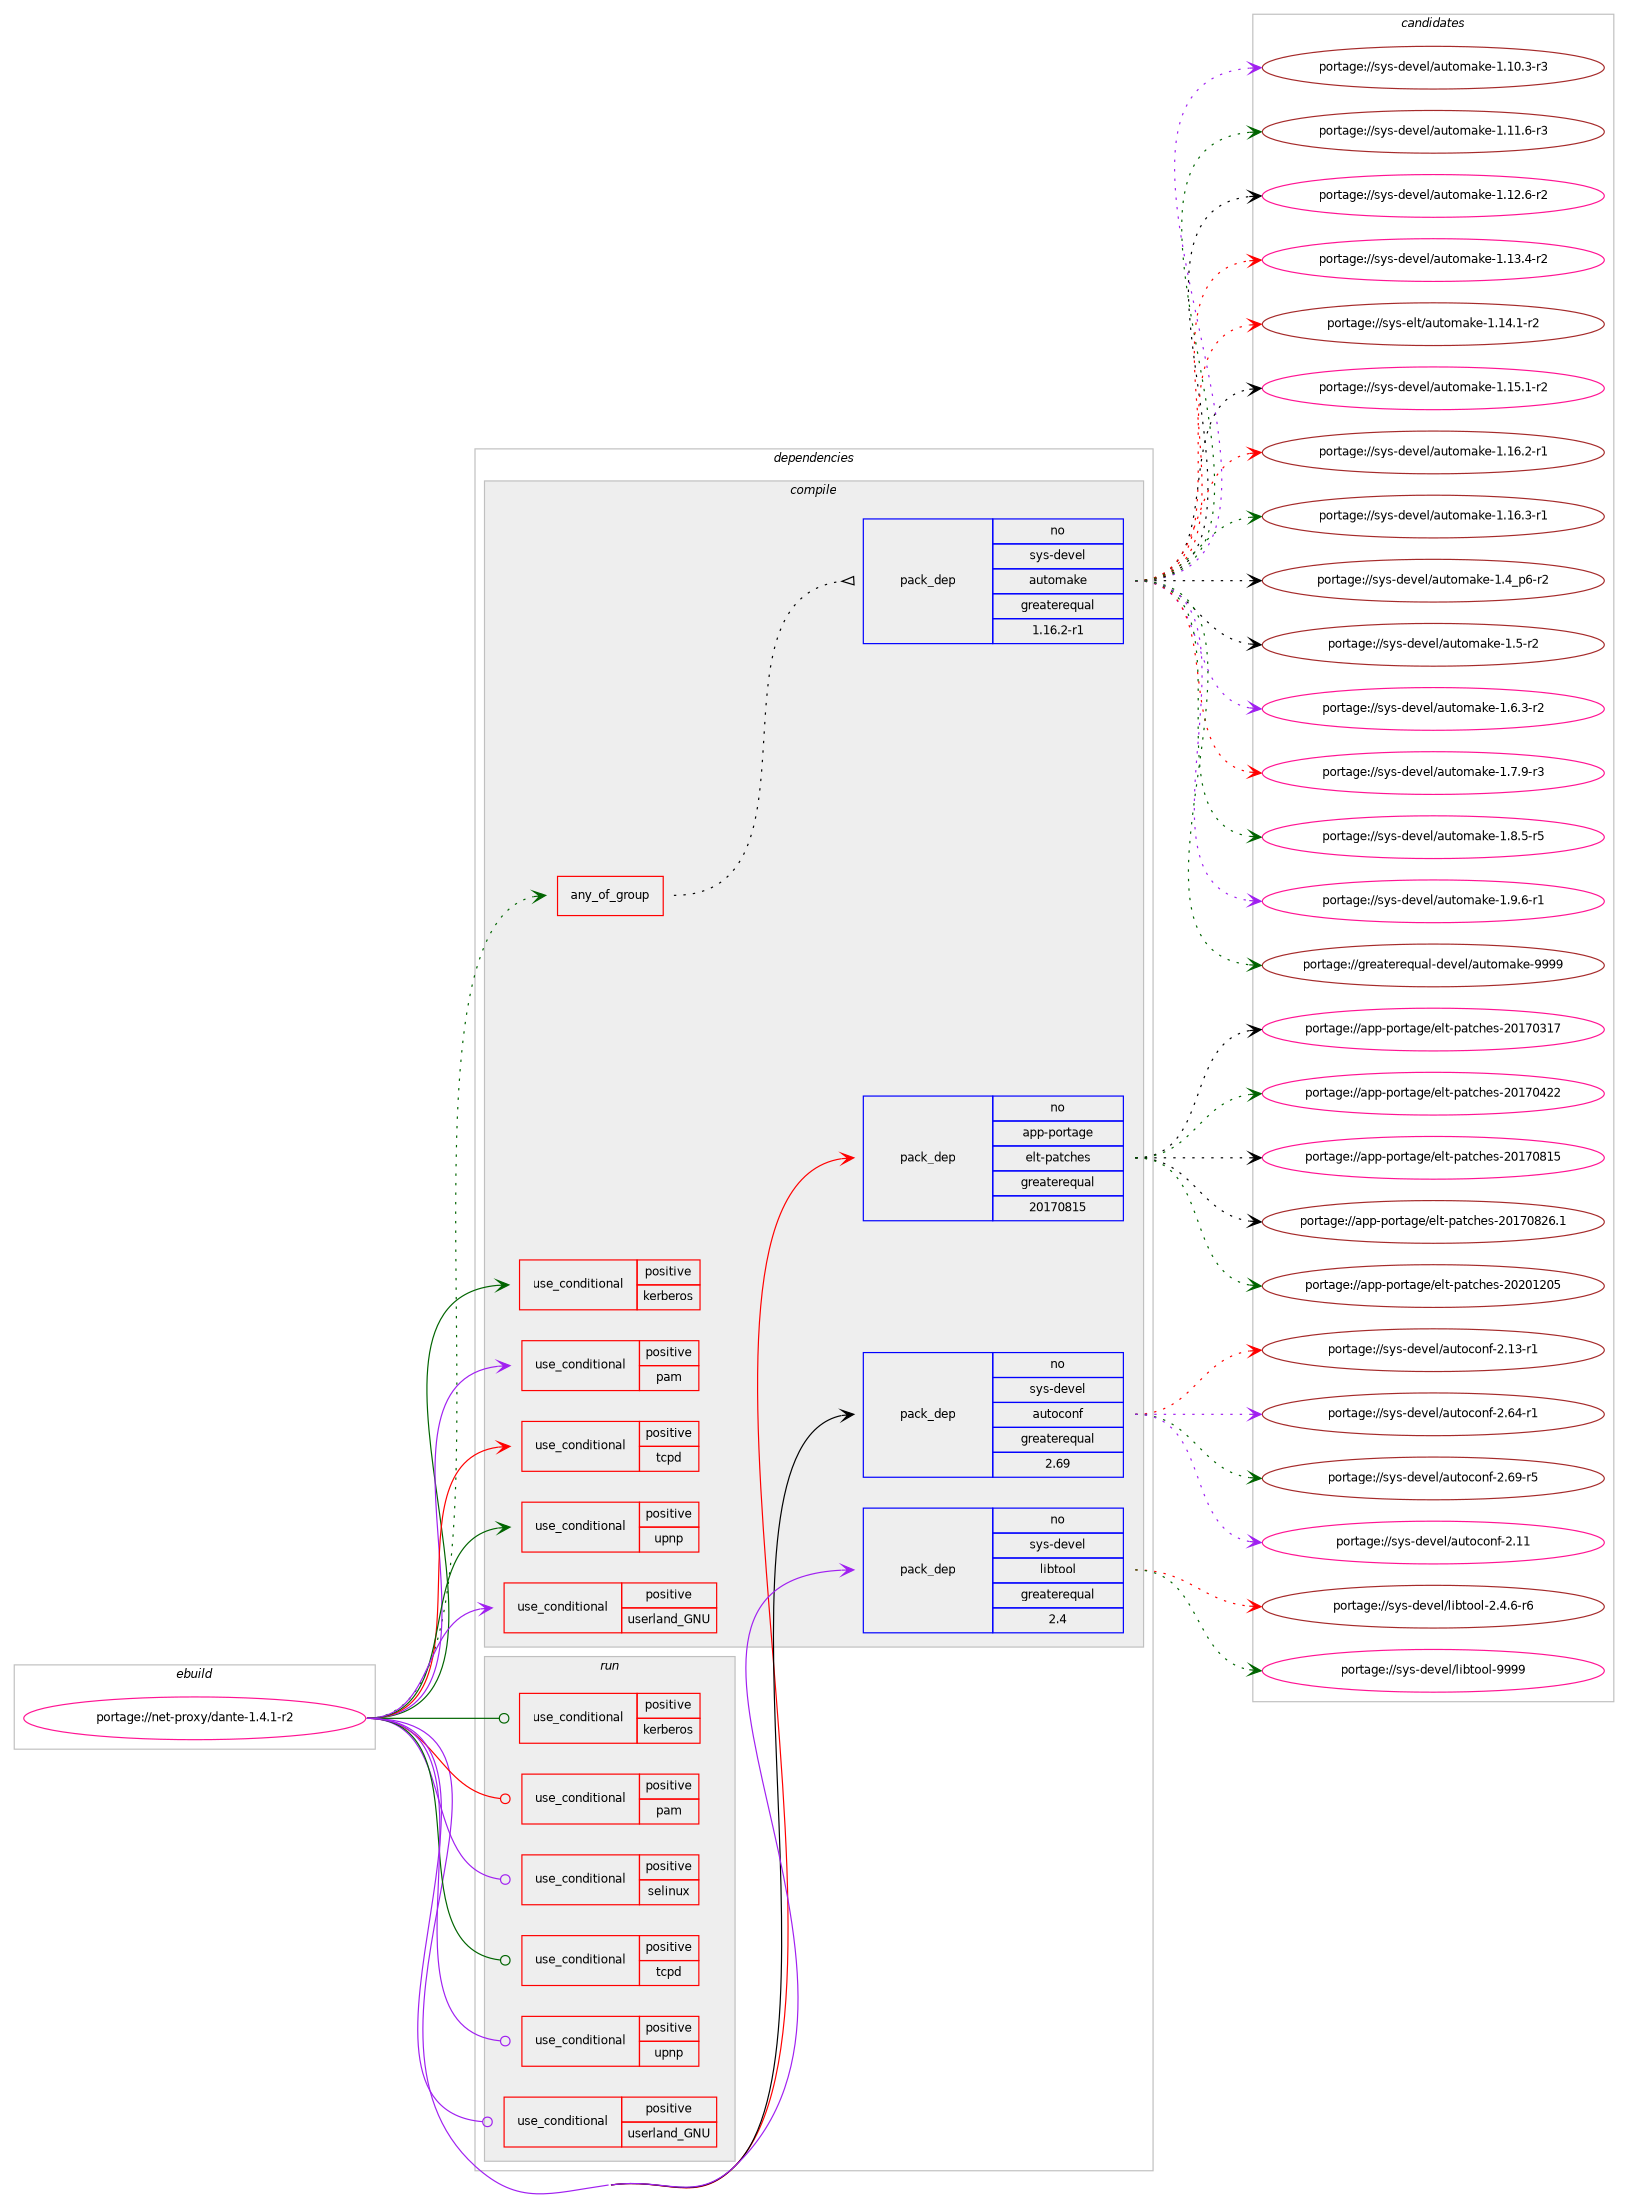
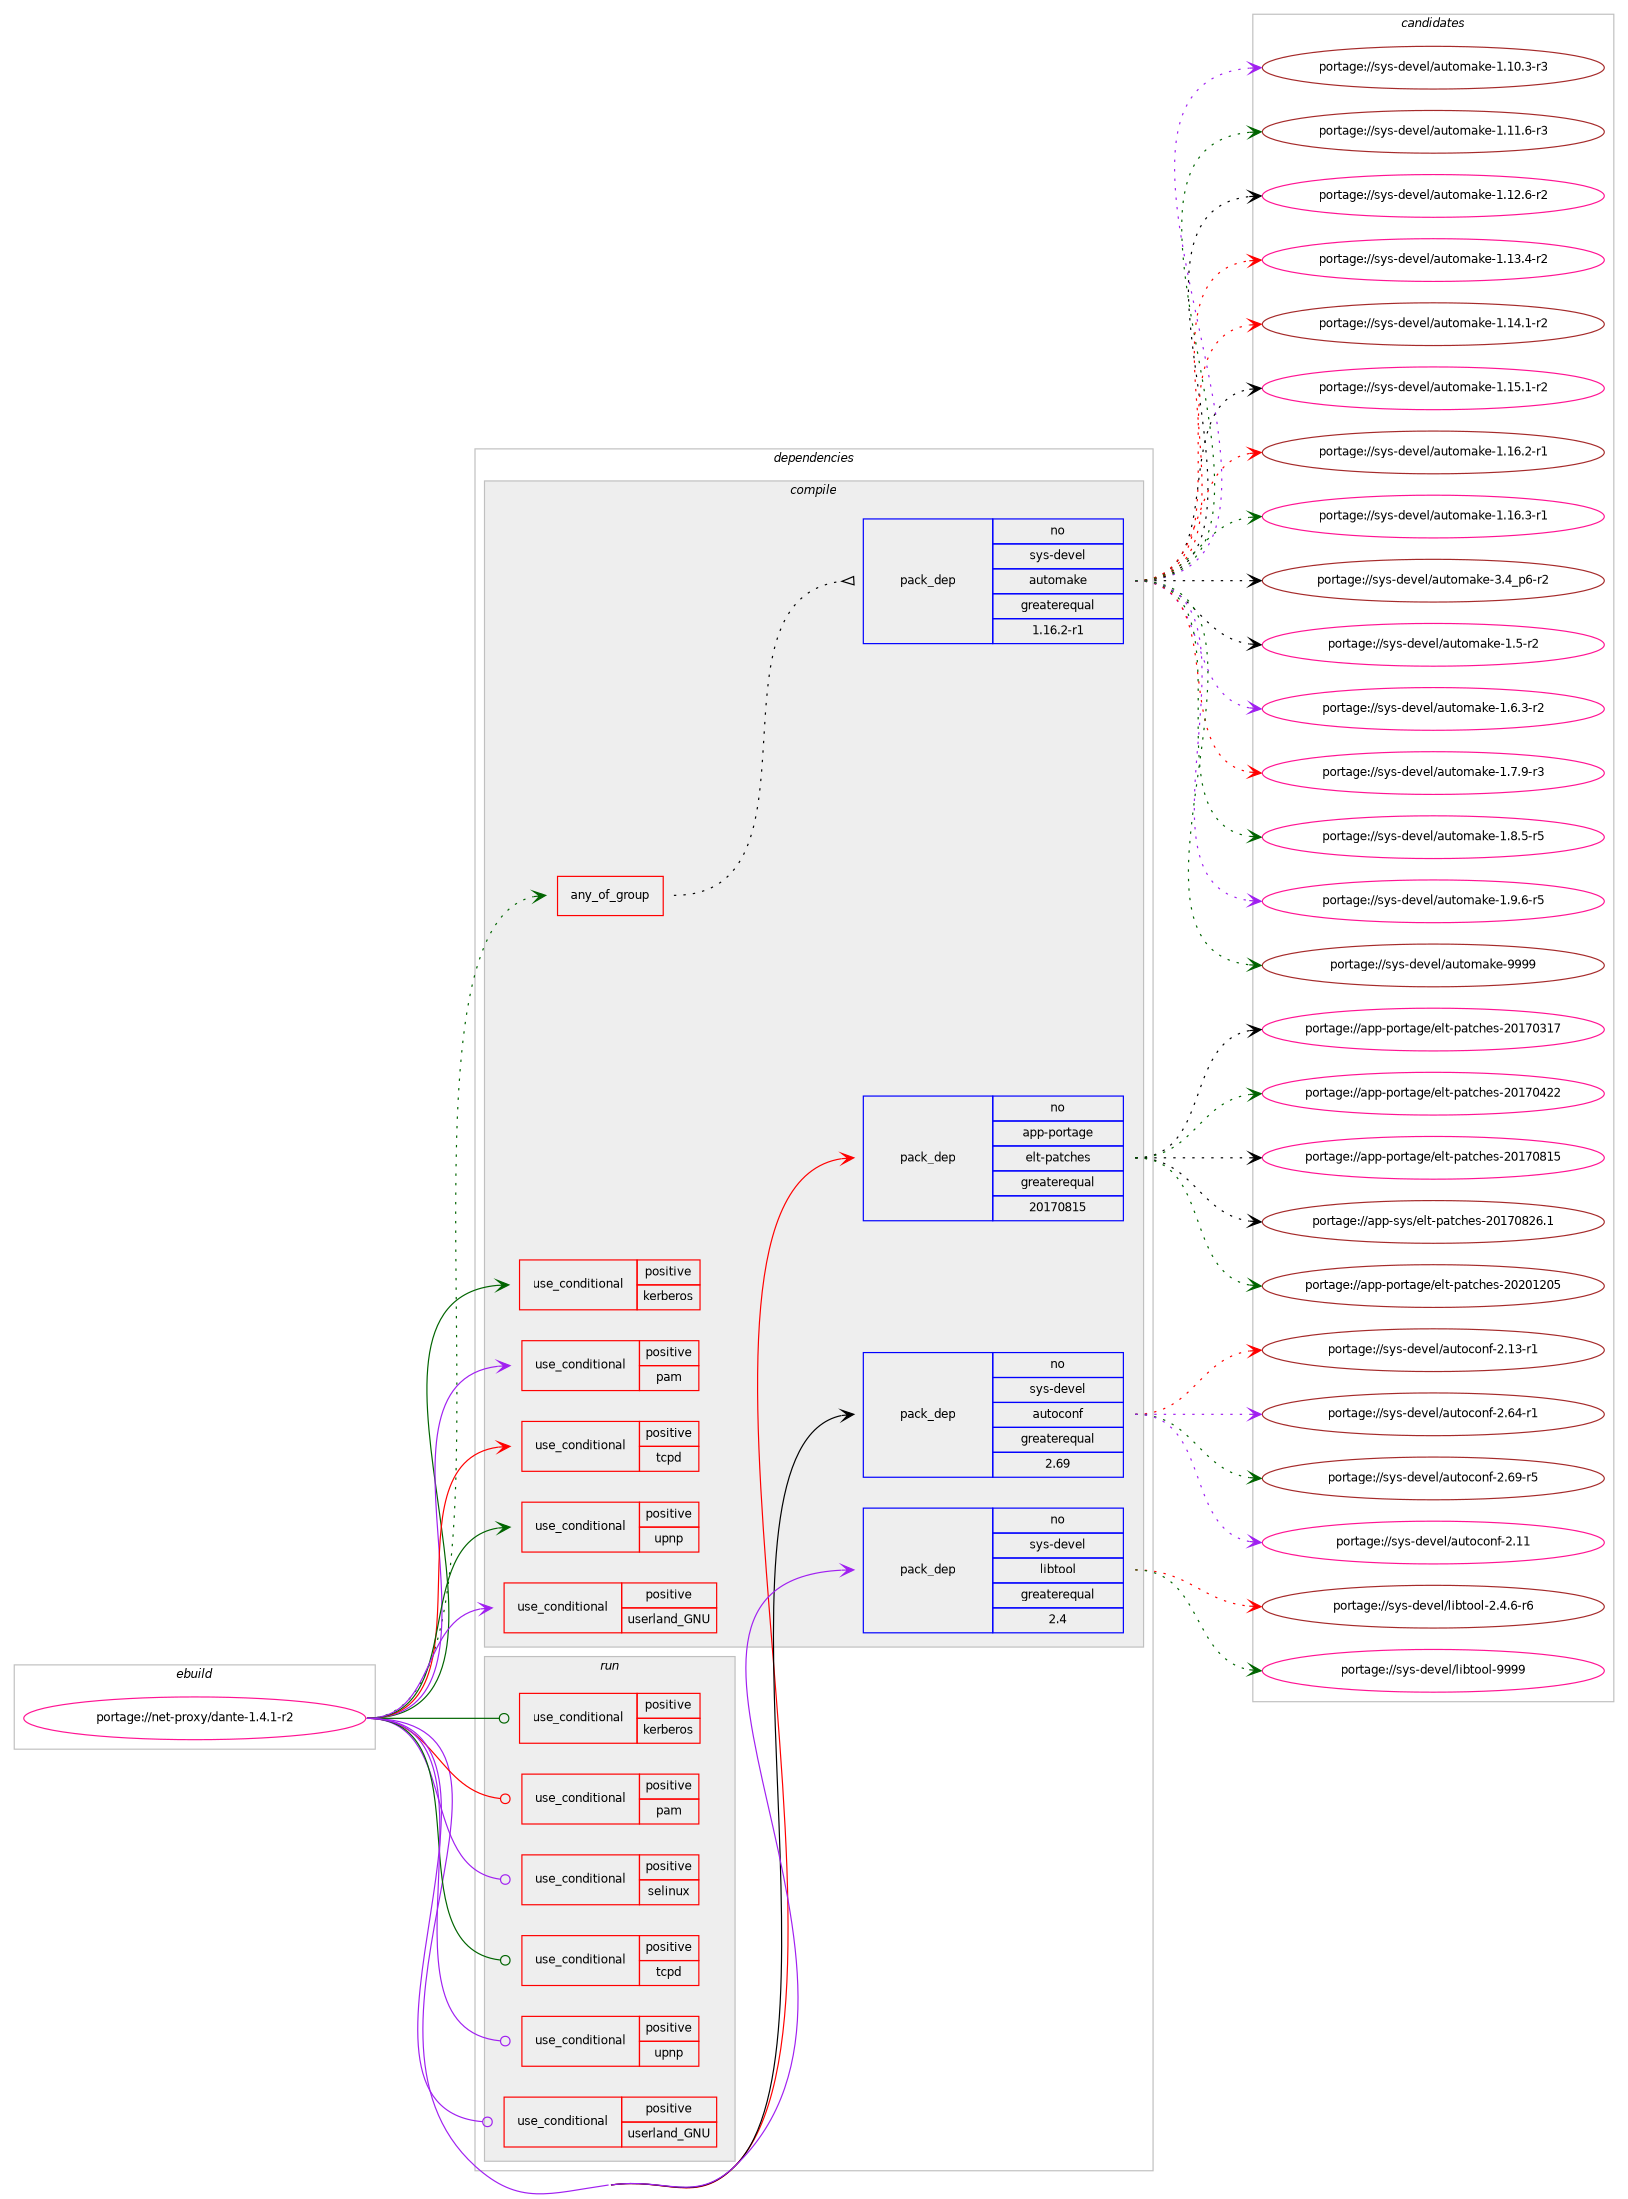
node "portage://sys-elt/automake-1.14.1-r2": label "portage://sys-elt/automake-1.14.1-r2" -> "portage://sys-devel/automake-1.14.1-r2"
node "portage://sys-devel/automake-1.16.3-r1": color brown -> deeppink
node "portage://sys-devel/automake-1.4_p6-r2": label "portage://sys-devel/automake-1.4_p6-r2" -> "portage://sys-devel/automake-3.4_p6-r2"
node "portage://sys-devel/automake-1.5-r2": color brown -> deeppink
node "portage://sys-devel/automake-1.9.6-r1": label "portage://sys-devel/automake-1.9.6-r1" -> "portage://sys-devel/automake-1.9.6-r5"
node "portage://greaterequal-devel/automake-9999": label "portage://greaterequal-devel/automake-9999" -> "portage://sys-devel/automake-9999"
node "portage://app-portage/elt-patches-20170826.1": label "portage://app-portage/elt-patches-20170826.1" -> "portage://app-sys/elt-patches-20170826.1"
